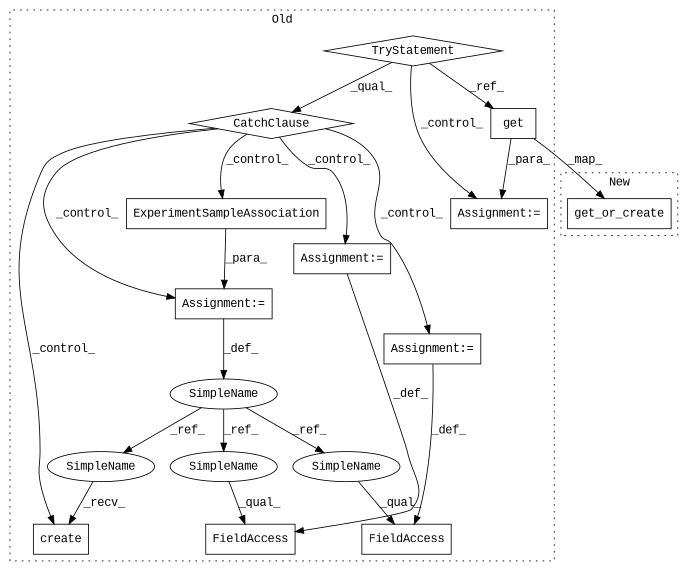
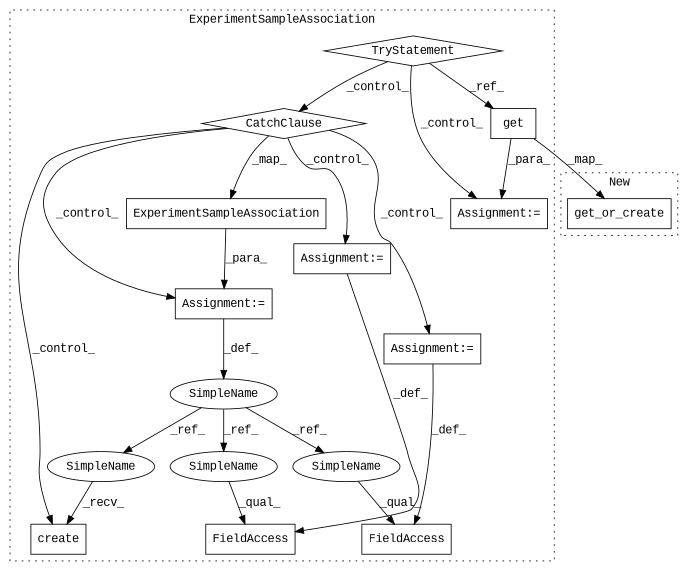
cluster "Old": label "Old" -> "ExperimentSampleAssociation"
edge "TryStatement" -> "CatchClause": label "_qual_" -> "_control_"
edge "CatchClause" -> "ExperimentSampleAssociation": label "_control_" -> "_map_"
